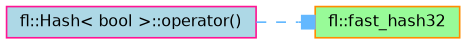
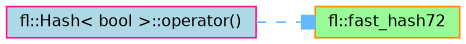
node "fl::fast_hash32": label "fl::fast_hash32" -> "fl::fast_hash72"
